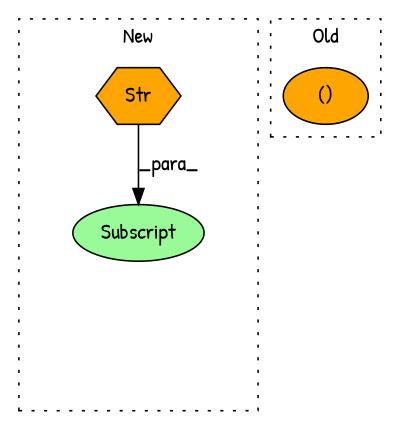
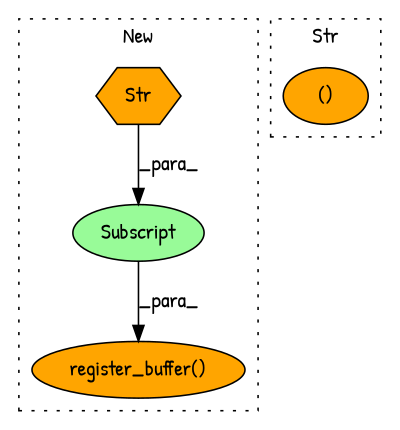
cluster "Old": label "Old" -> "Str"
node "register_buffer()": added
